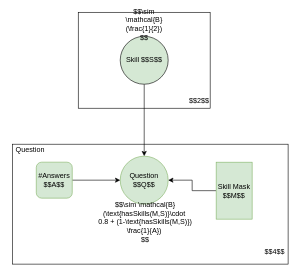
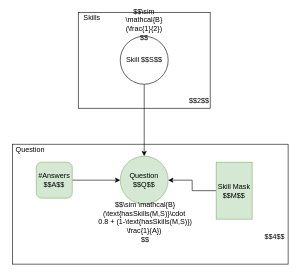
node "Skills": added
node "Skill $$S$$": fillcolor #d5e8d4 -> #ffffff
node "$$4$$": moved (275, 252) -> (275, 237)
